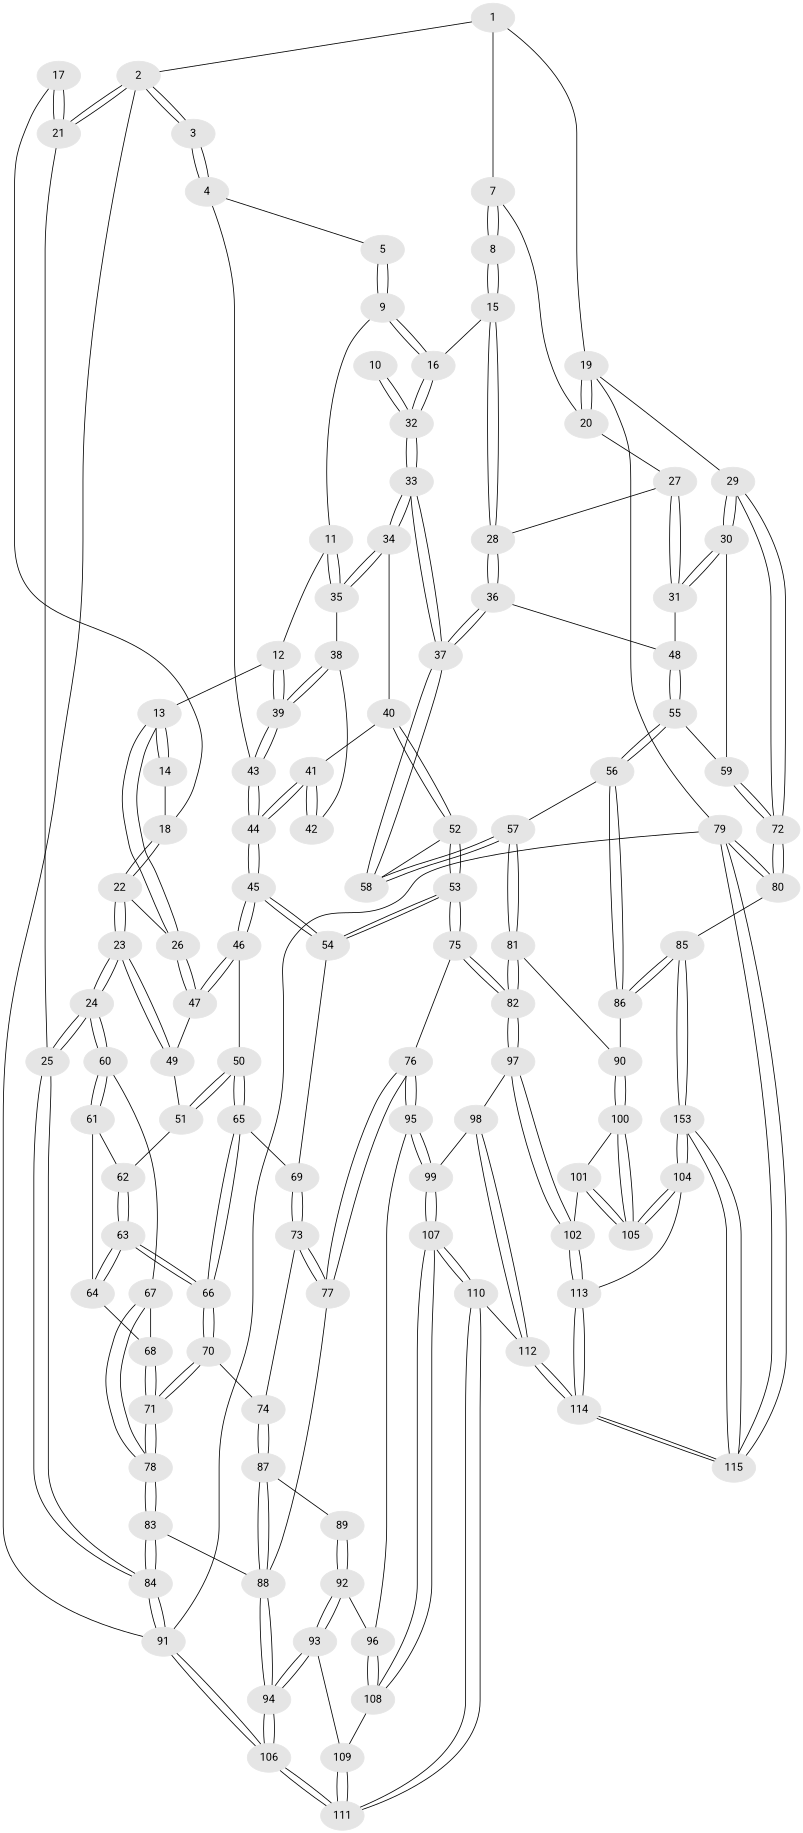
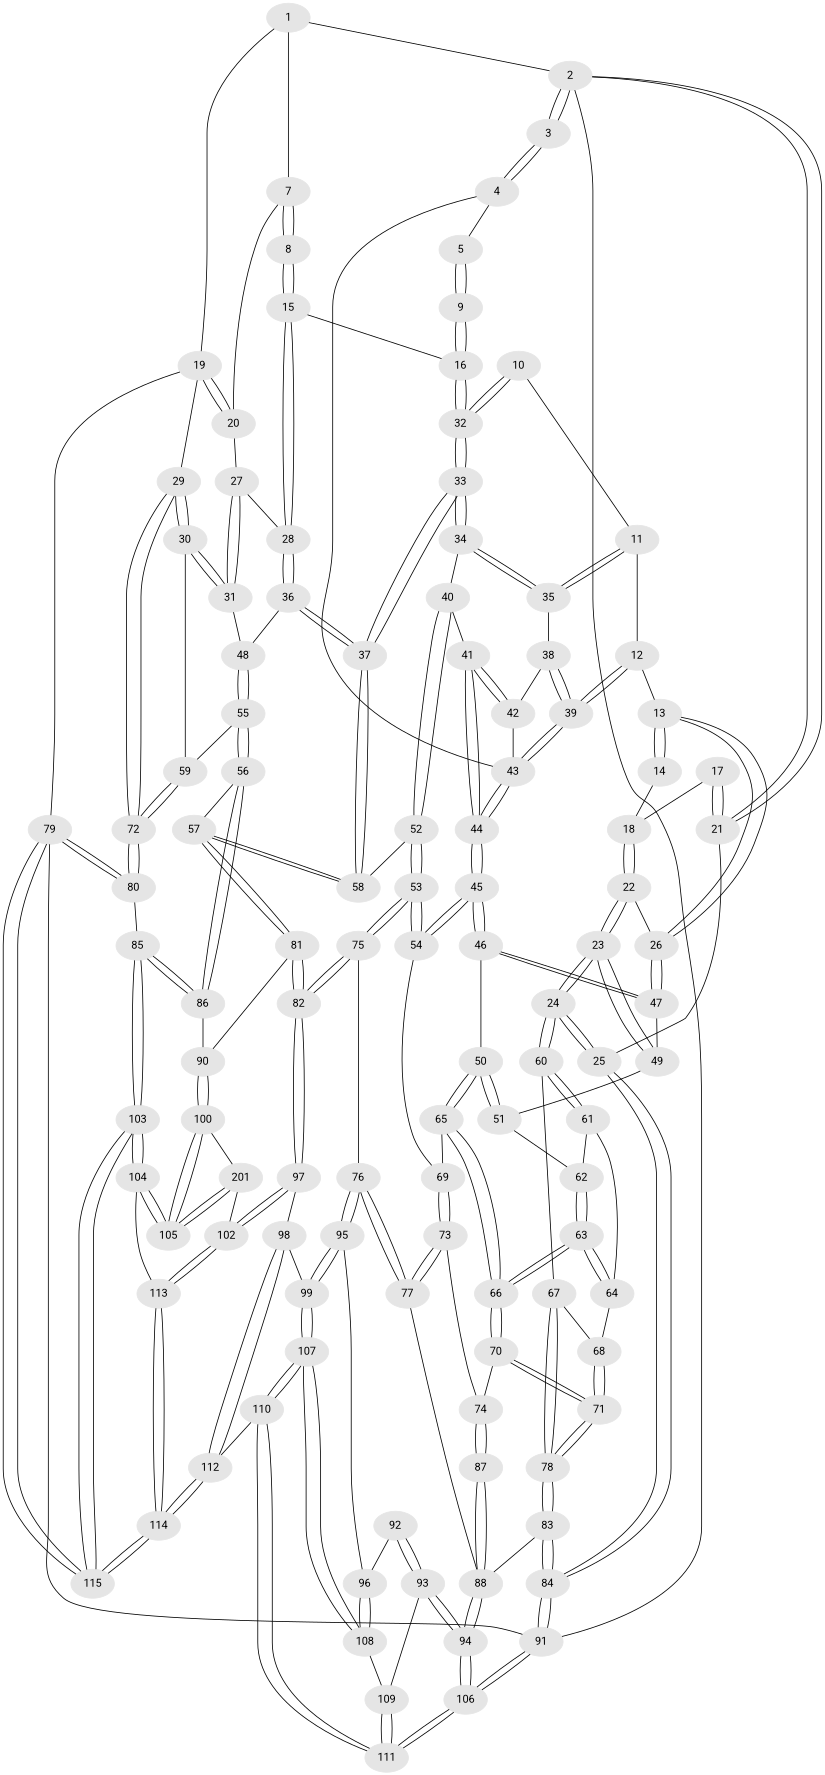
edge "9" -- "11": now "10" -- "11"
edge "42" -- "43": added
node "153": label "153" -> "103"
node "101": label "101" -> "201"
node "89": removed
